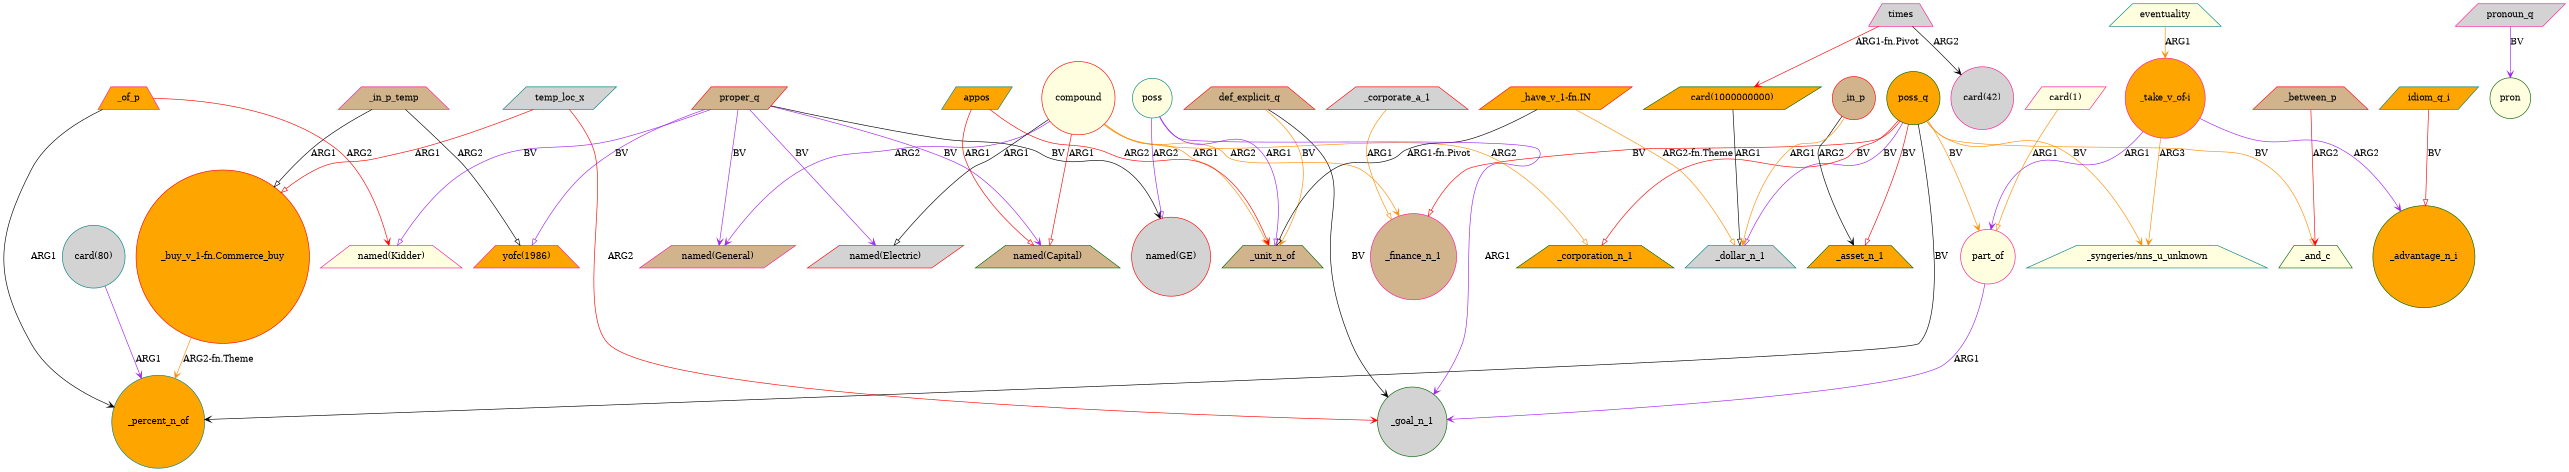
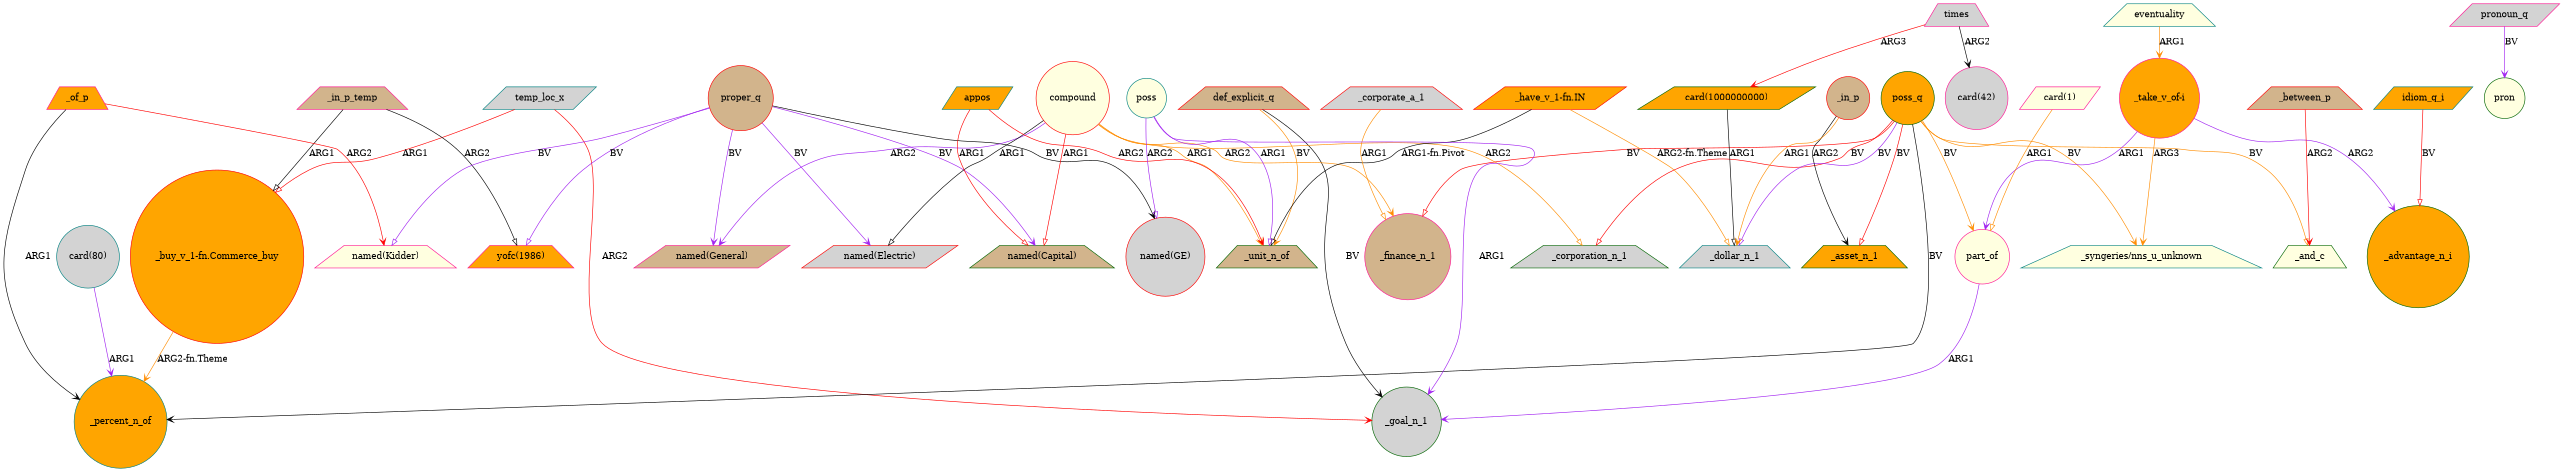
edge "times" -> "card(1000000000)": label "ARG1-fn.Pivot" -> "ARG3"
node "proper_q": shape parallelogram -> circle
node "_corporation_n_1": fillcolor orange -> lightgrey
